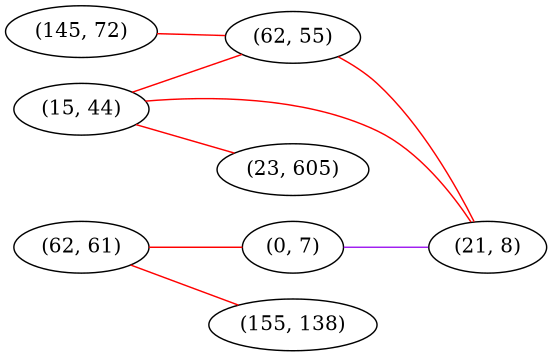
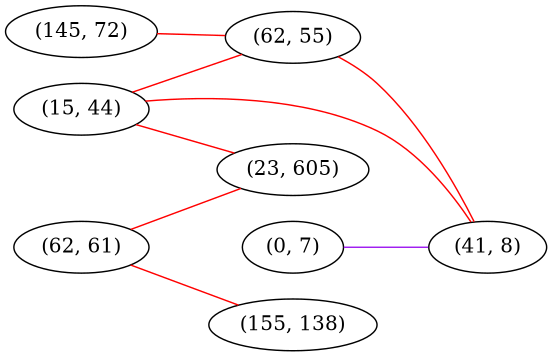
edge "(62, 61)" -- "(0, 7)": now "(62, 61)" -- "(23, 605)"
node "(21, 8)": label "(21, 8)" -> "(41, 8)"
